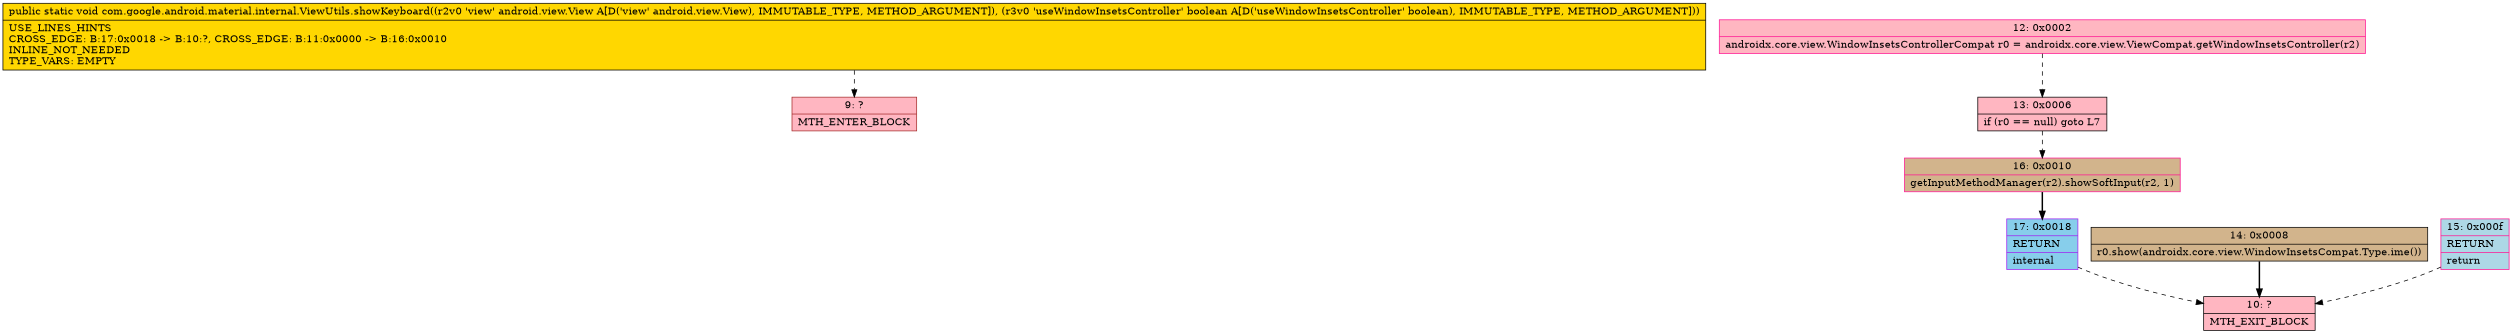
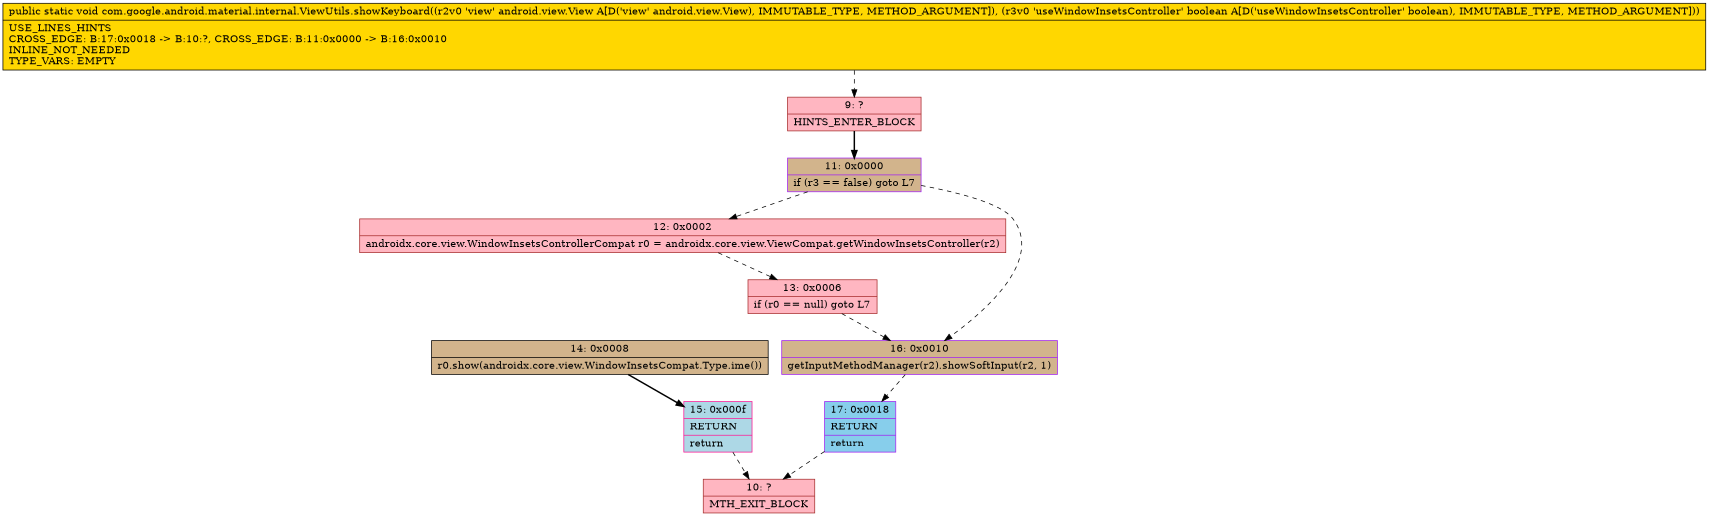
node "12: 0x0002": color deeppink -> brown
node "13: 0x0006": color black -> brown
node "9: ?": text "MTH_ENTER_BLOCK" -> "HINTS_ENTER_BLOCK"
node "11: 0x0000": added
node "16: 0x0010": color deeppink -> purple
edge "16: 0x0010" -> "17: 0x0018": style bold -> dashed
node "17: 0x0018": text "internal" -> "return"
edge "14: 0x0008" -> "10: ?": now "14: 0x0008" -> "15: 0x000f"
node "10: ?": color black -> brown
